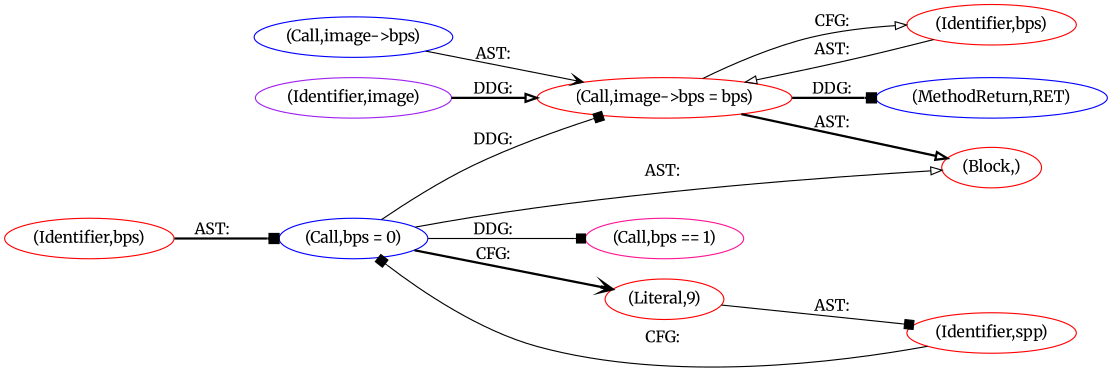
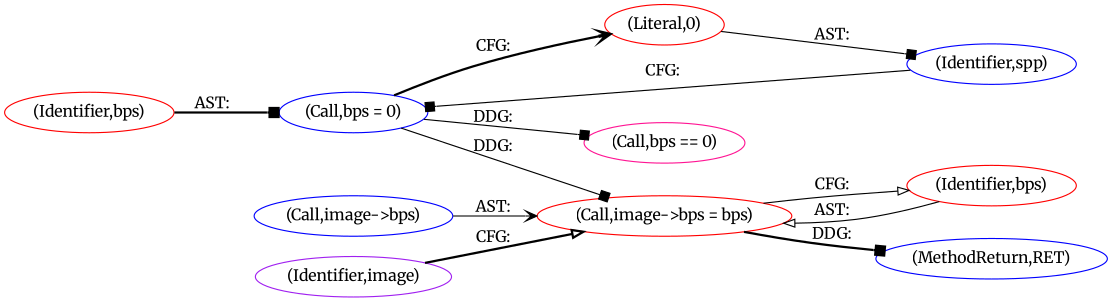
edge "(Identifier,image)" -> "(Call,image->bps = bps)": label "DDG: " -> "CFG: "
node "(Block,)": removed
node "(Call,bps == 1)": label "(Call,bps == 1)" -> "(Call,bps == 0)"
node "(Literal,9)": label "(Literal,9)" -> "(Literal,0)"
node "(Identifier,spp)": color red -> blue
